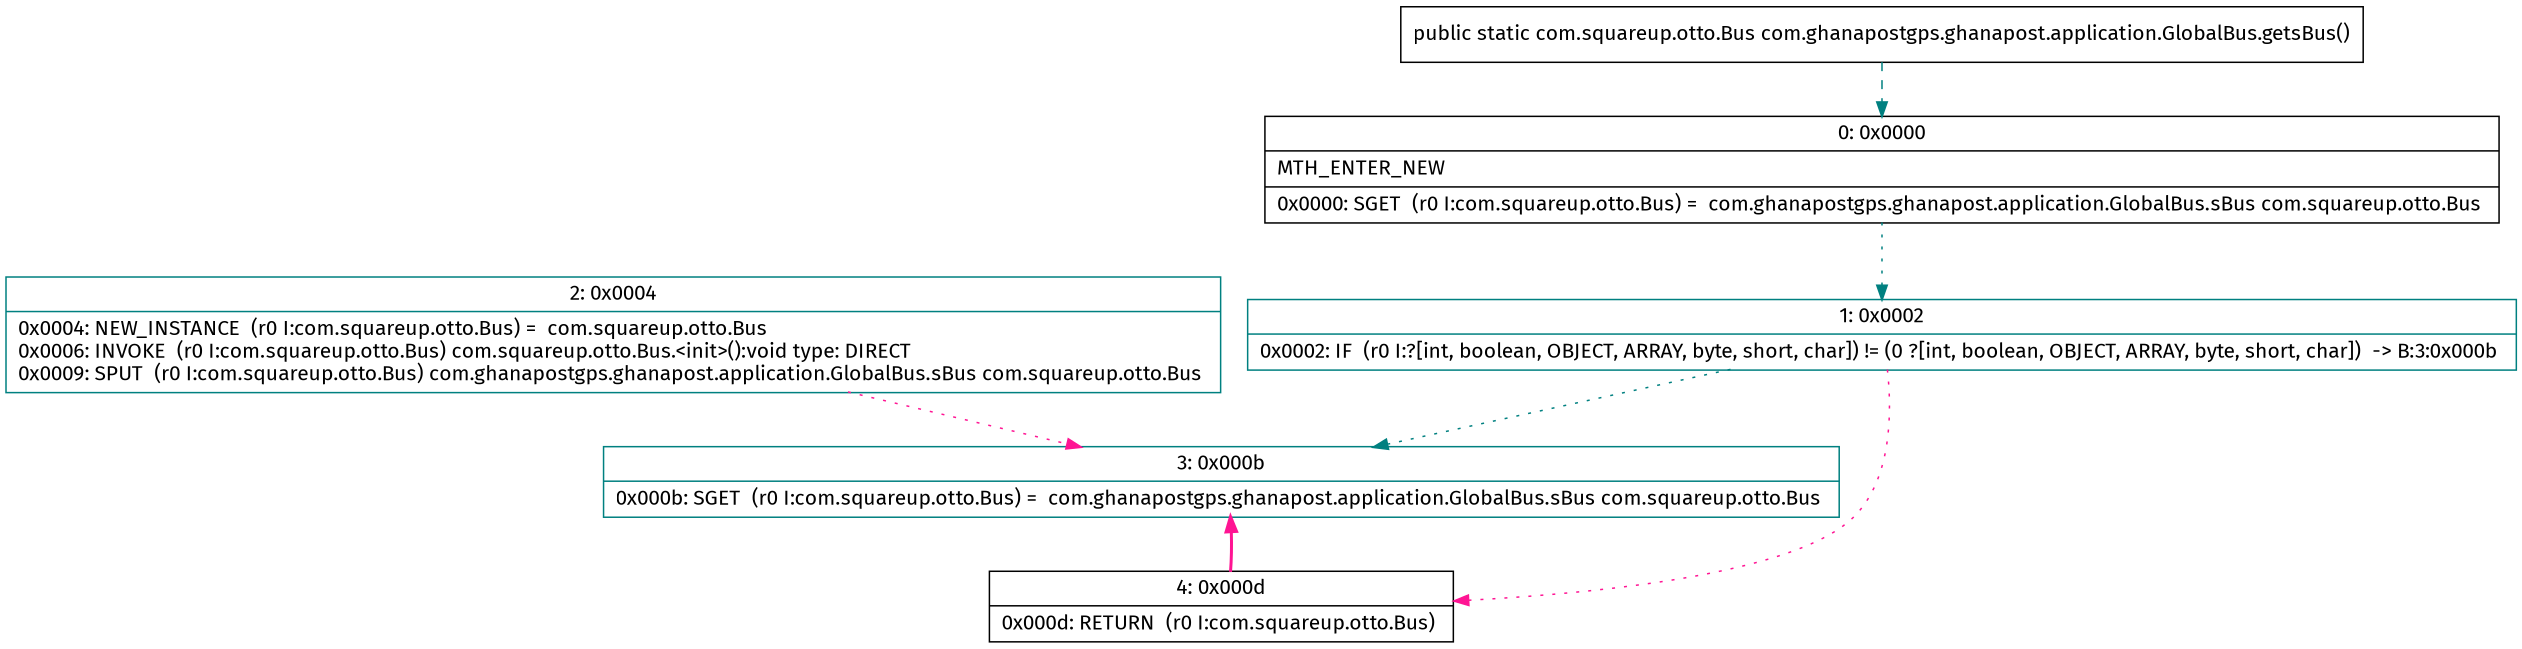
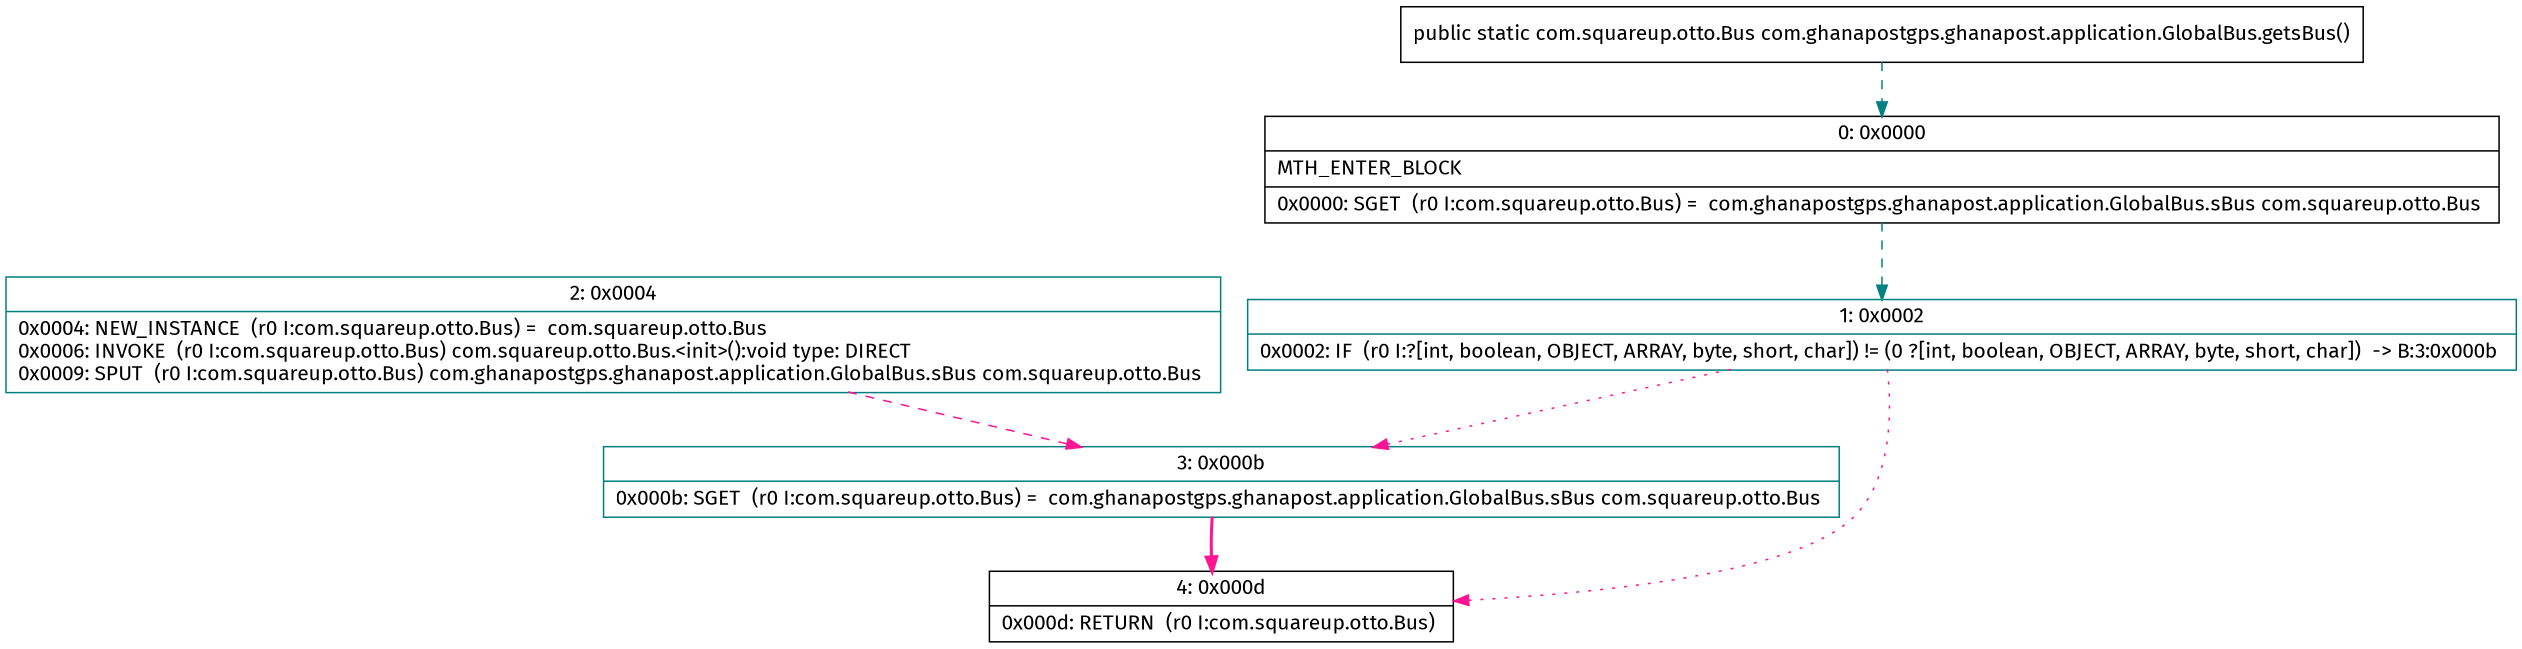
node "0: 0x0000": text "MTH_ENTER_NEW" -> "MTH_ENTER_BLOCK"
edge "0: 0x0000" -> "1: 0x0002": style dotted -> dashed
edge "1: 0x0002" -> "3: 0x000b": color teal -> deeppink
edge "2: 0x0004" -> "3: 0x000b": style dotted -> dashed
edge "4: 0x000d" -> "3: 0x000b": reversed
